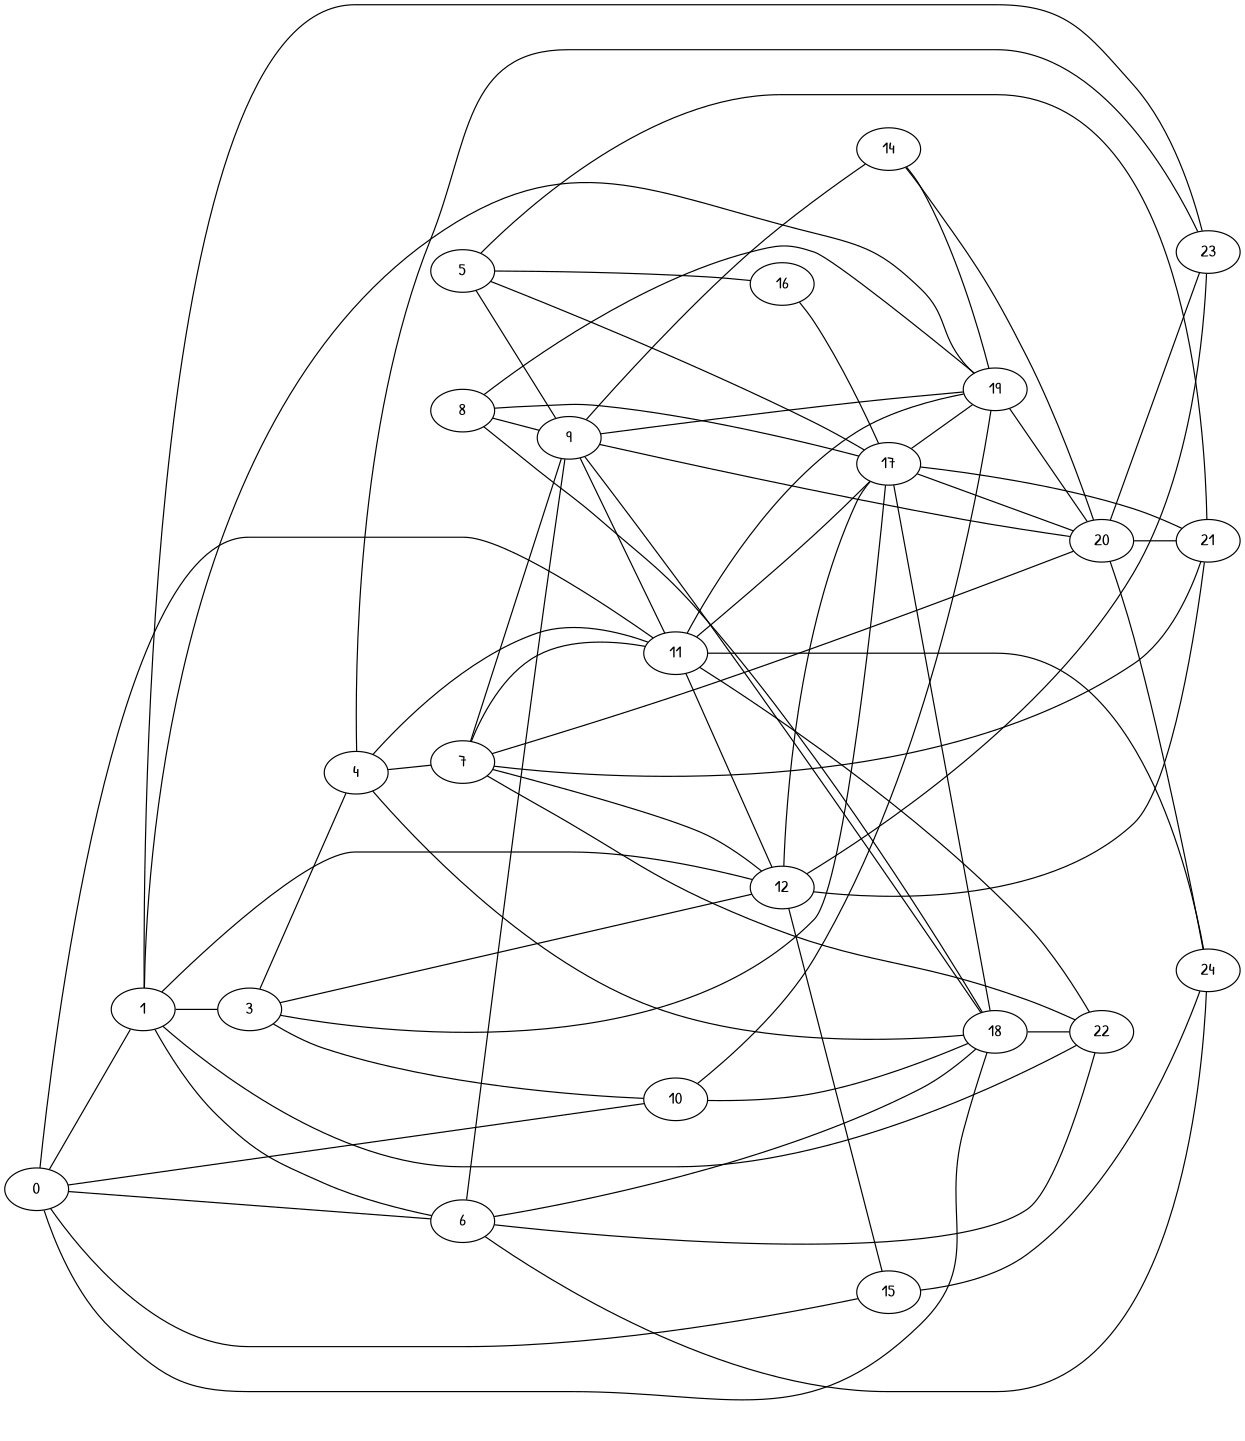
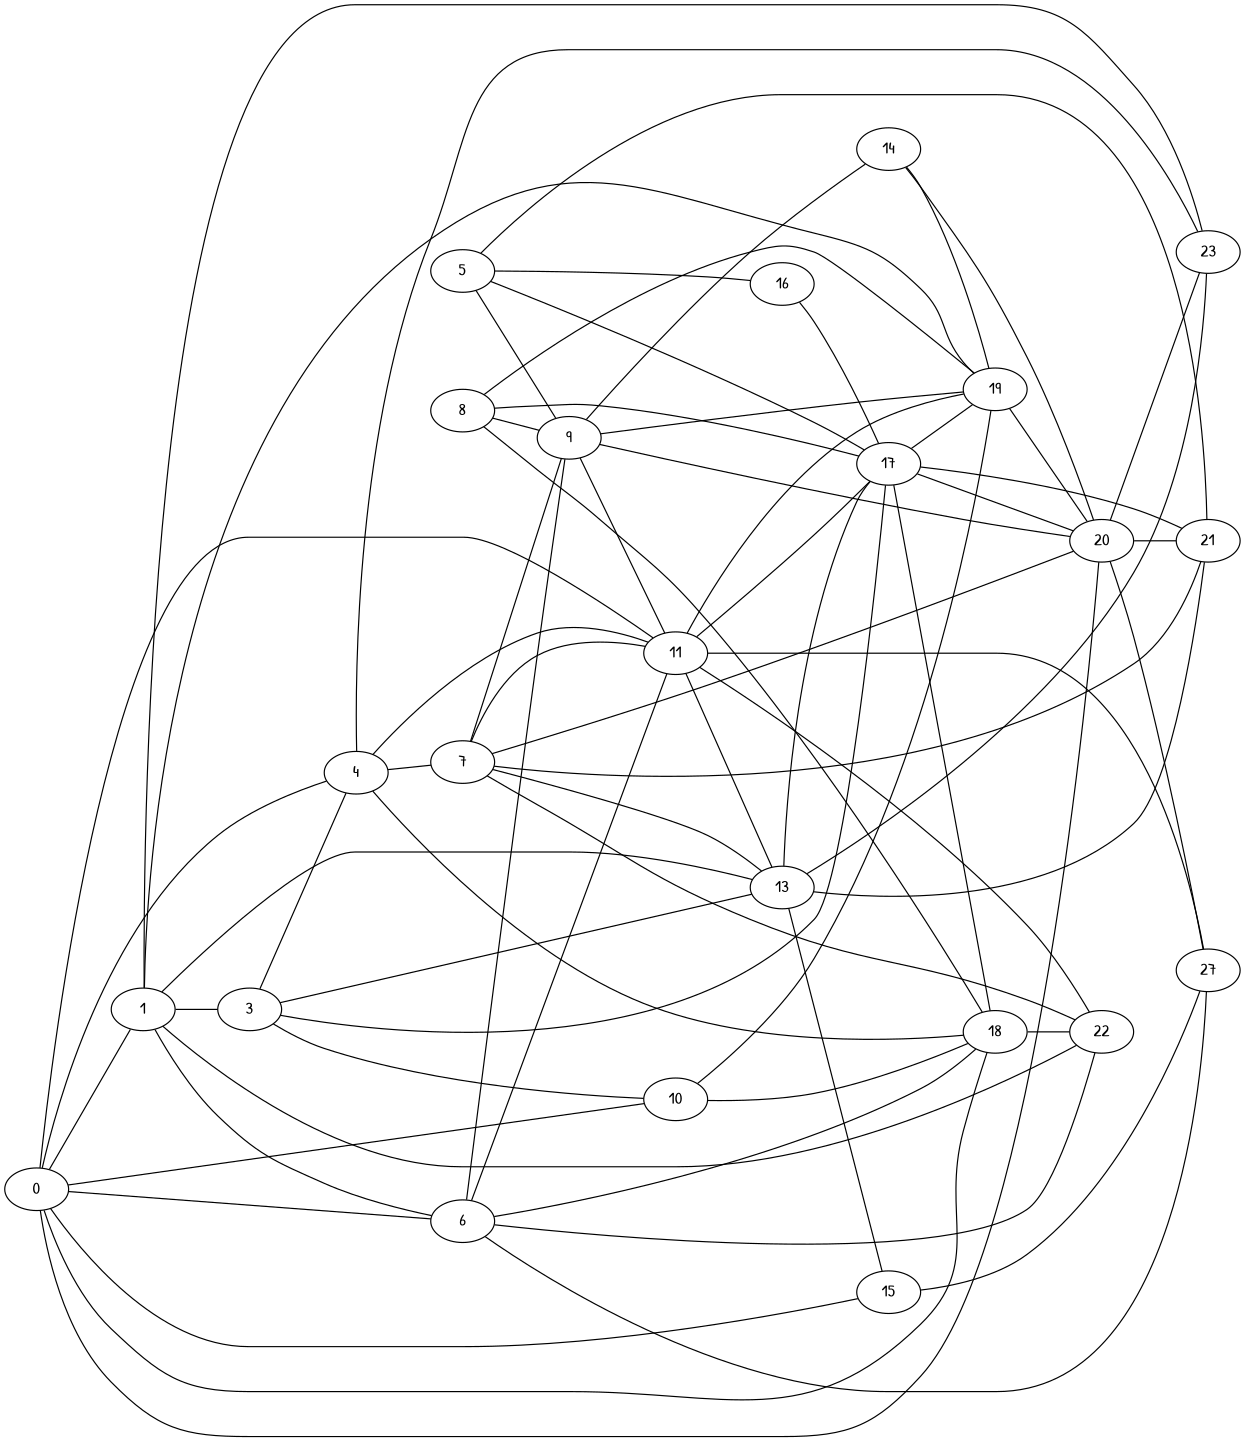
edge "9" -- "18": removed
node "12": label "12" -> "13"
edge "4" -- "0": added
edge "11" -- "6": added
node "24": label "24" -> "27"
edge "20" -- "0": added
